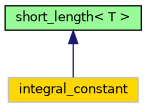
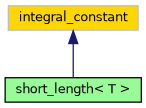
edge "integral_constant" -> "short_length< T >": reversed
